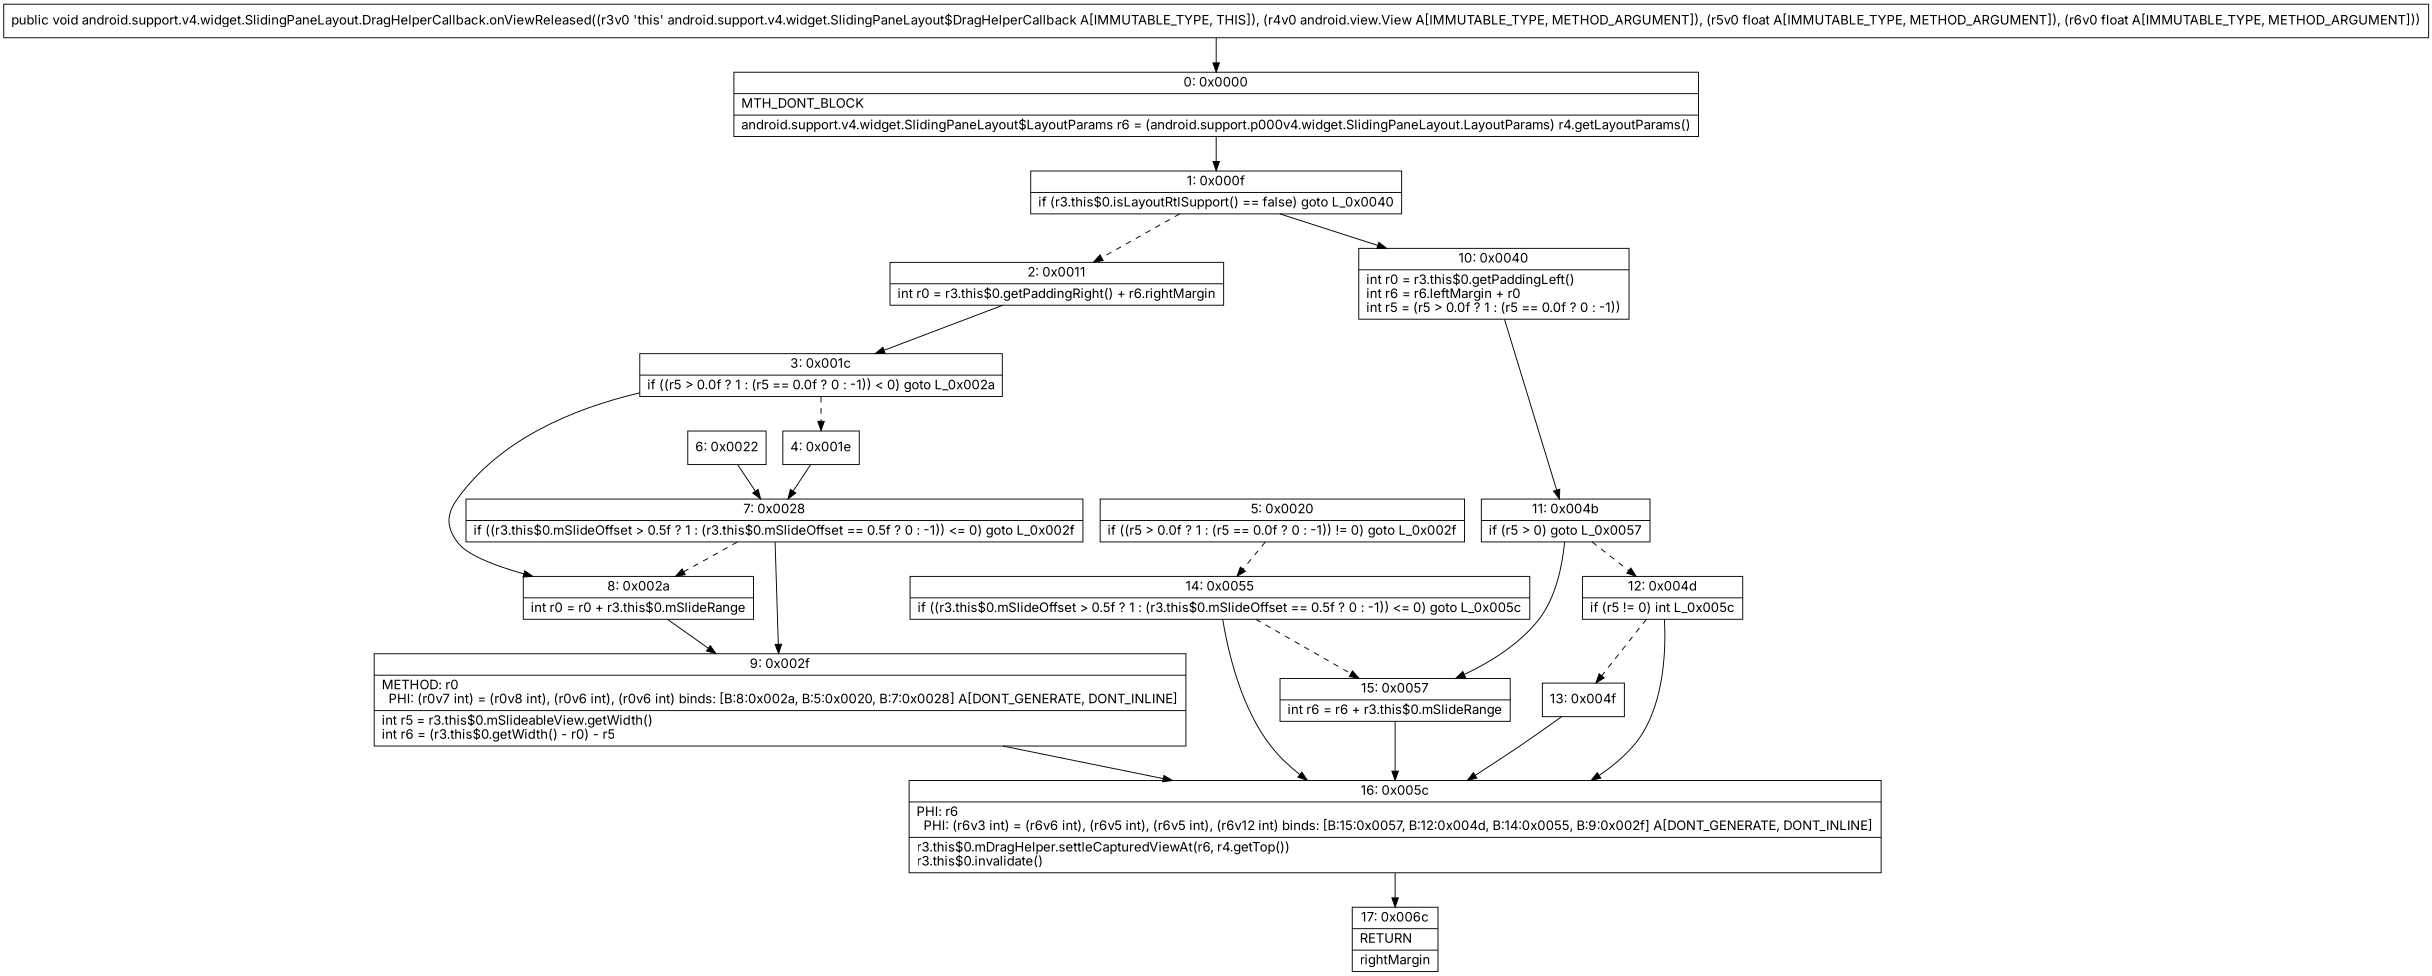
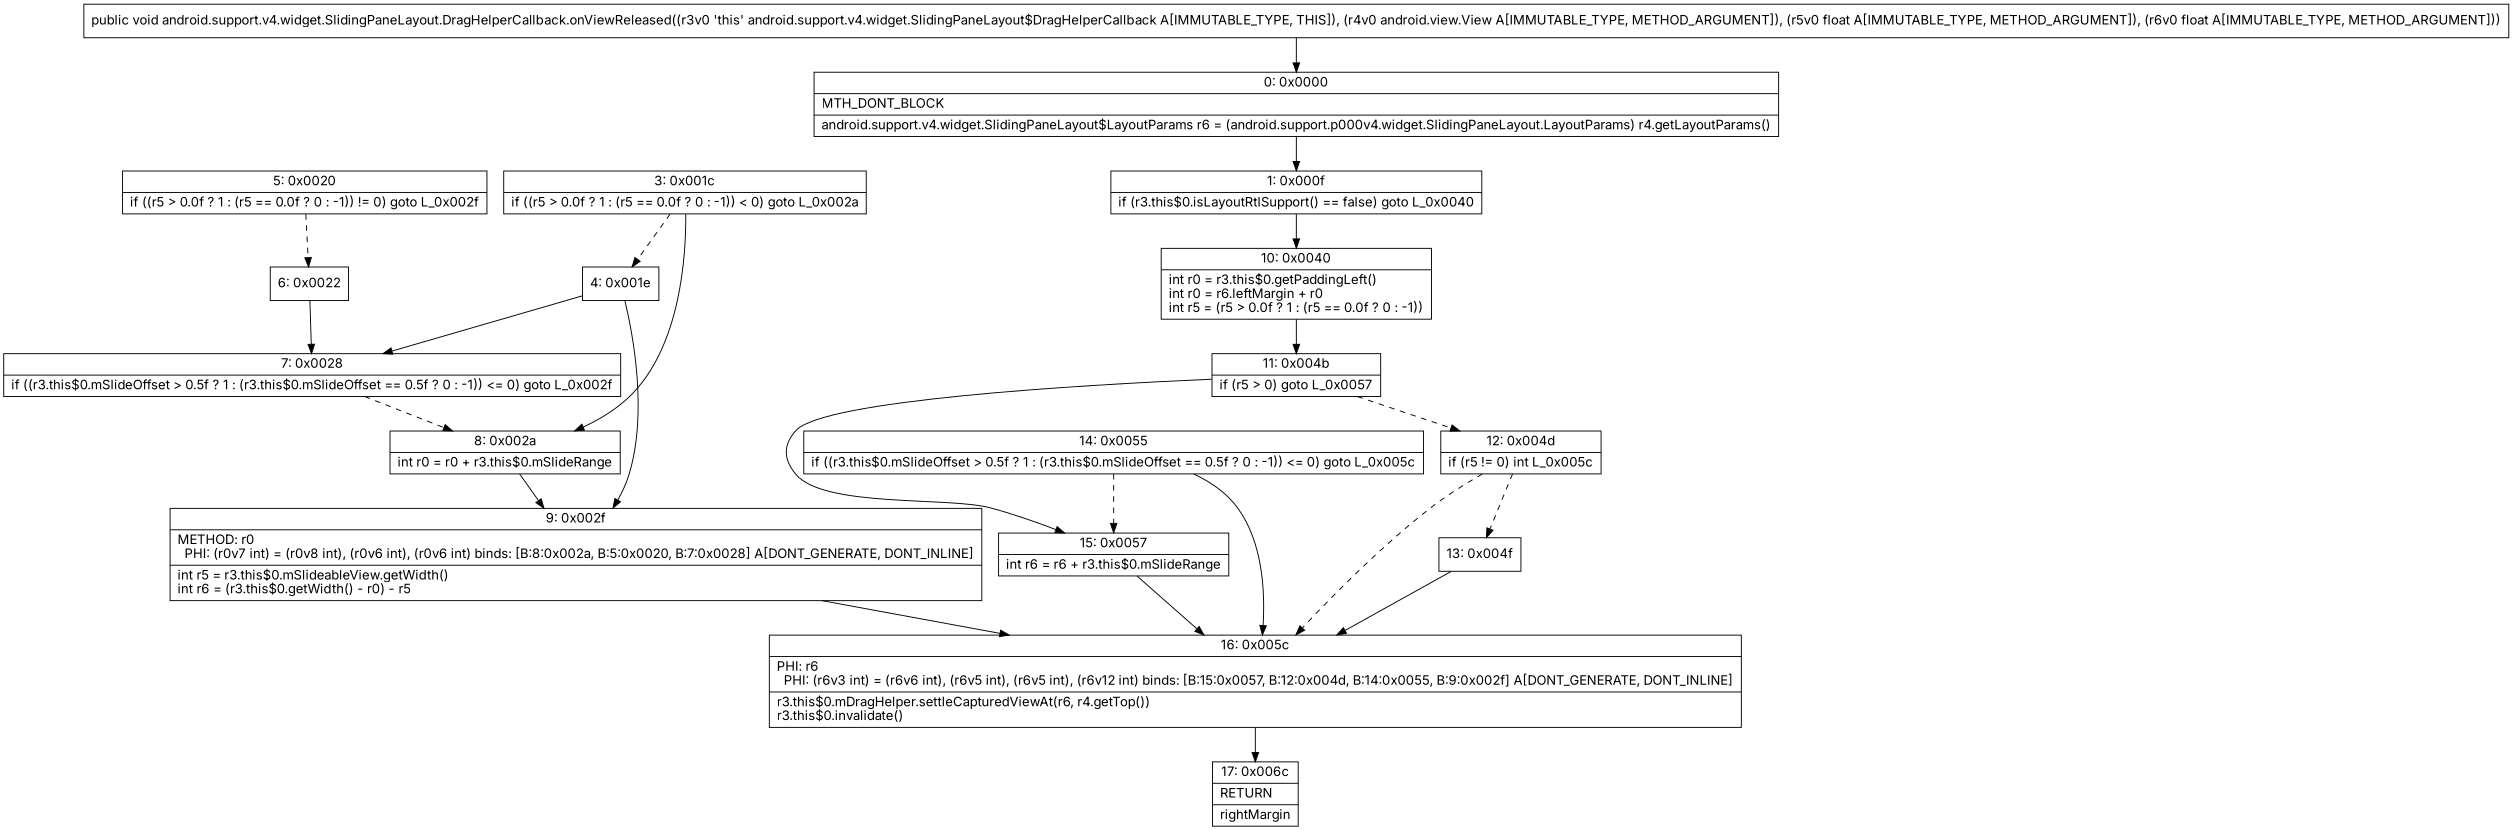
node "2: 0x0011": removed
node "10: 0x0040": text "int r6 = r6.leftMargin + r0" -> "int r0 = r6.leftMargin + r0"
edge "5: 0x0020" -> "14: 0x0055": now "5: 0x0020" -> "6: 0x0022"
edge "7: 0x0028" -> "9: 0x002f": now "4: 0x001e" -> "9: 0x002f"
edge "12: 0x004d" -> "16: 0x005c": style solid -> dashed
